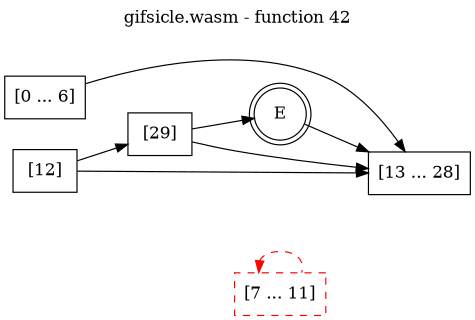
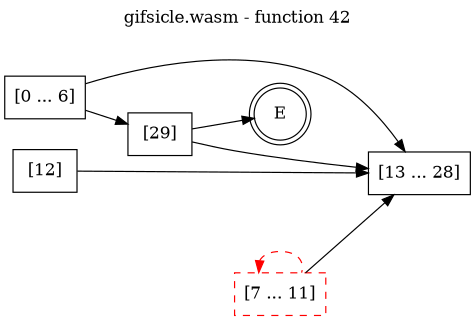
edge "E" -> "[13 ... 28]": now "[7 ... 11]" -> "[13 ... 28]"
edge "[12]" -> "[29]": now "[0 ... 6]" -> "[29]"
